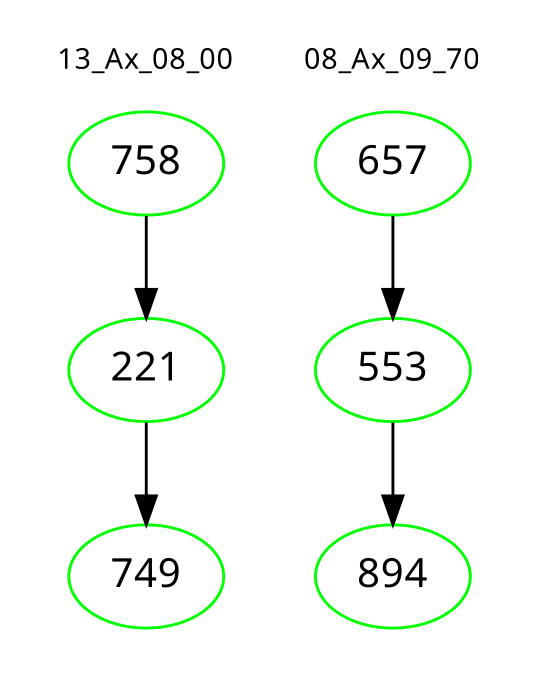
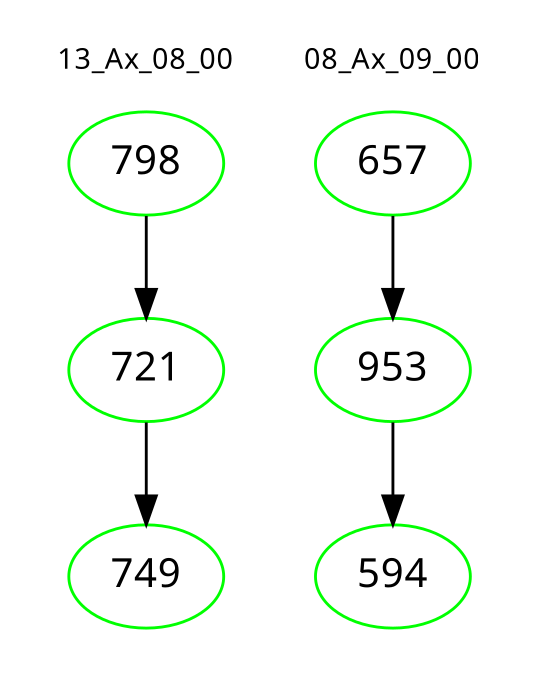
cluster "08_Ax_09_70": label "08_Ax_09_70" -> "08_Ax_09_00"
node "758": label "758" -> "798"
node "221": label "221" -> "721"
node "553": label "553" -> "953"
node "894": label "894" -> "594"
